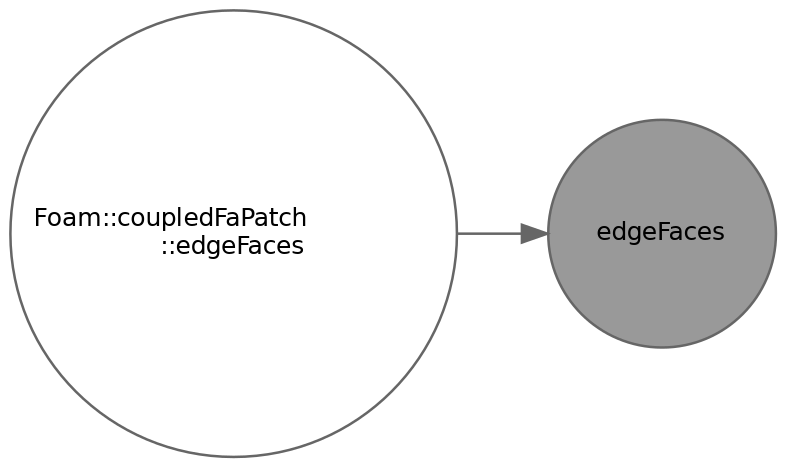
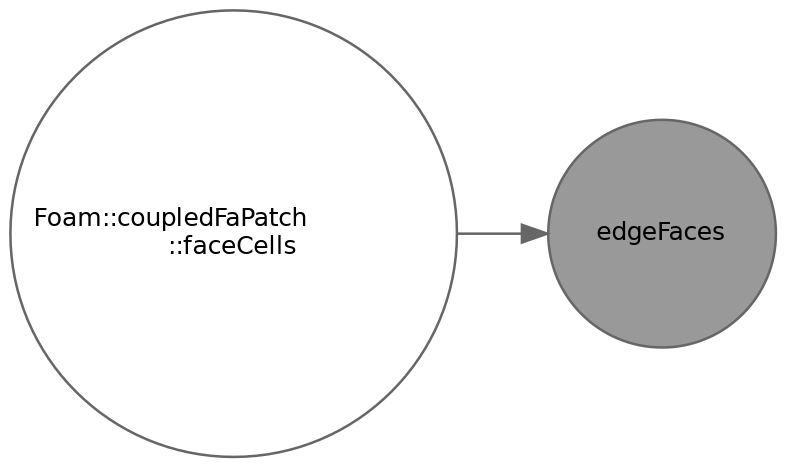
node "Foam::coupledFaPatch ::edgeFaces": label "Foam::coupledFaPatch ::edgeFaces" -> "Foam::coupledFaPatch ::faceCells"
